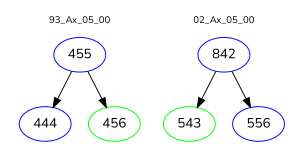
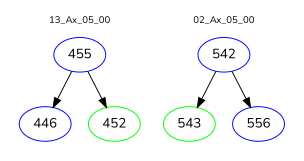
cluster "93_Ax_05_00": label "93_Ax_05_00" -> "13_Ax_05_00"
node "842": label "842" -> "542"
node "444": label "444" -> "446"
node "456": label "456" -> "452"
